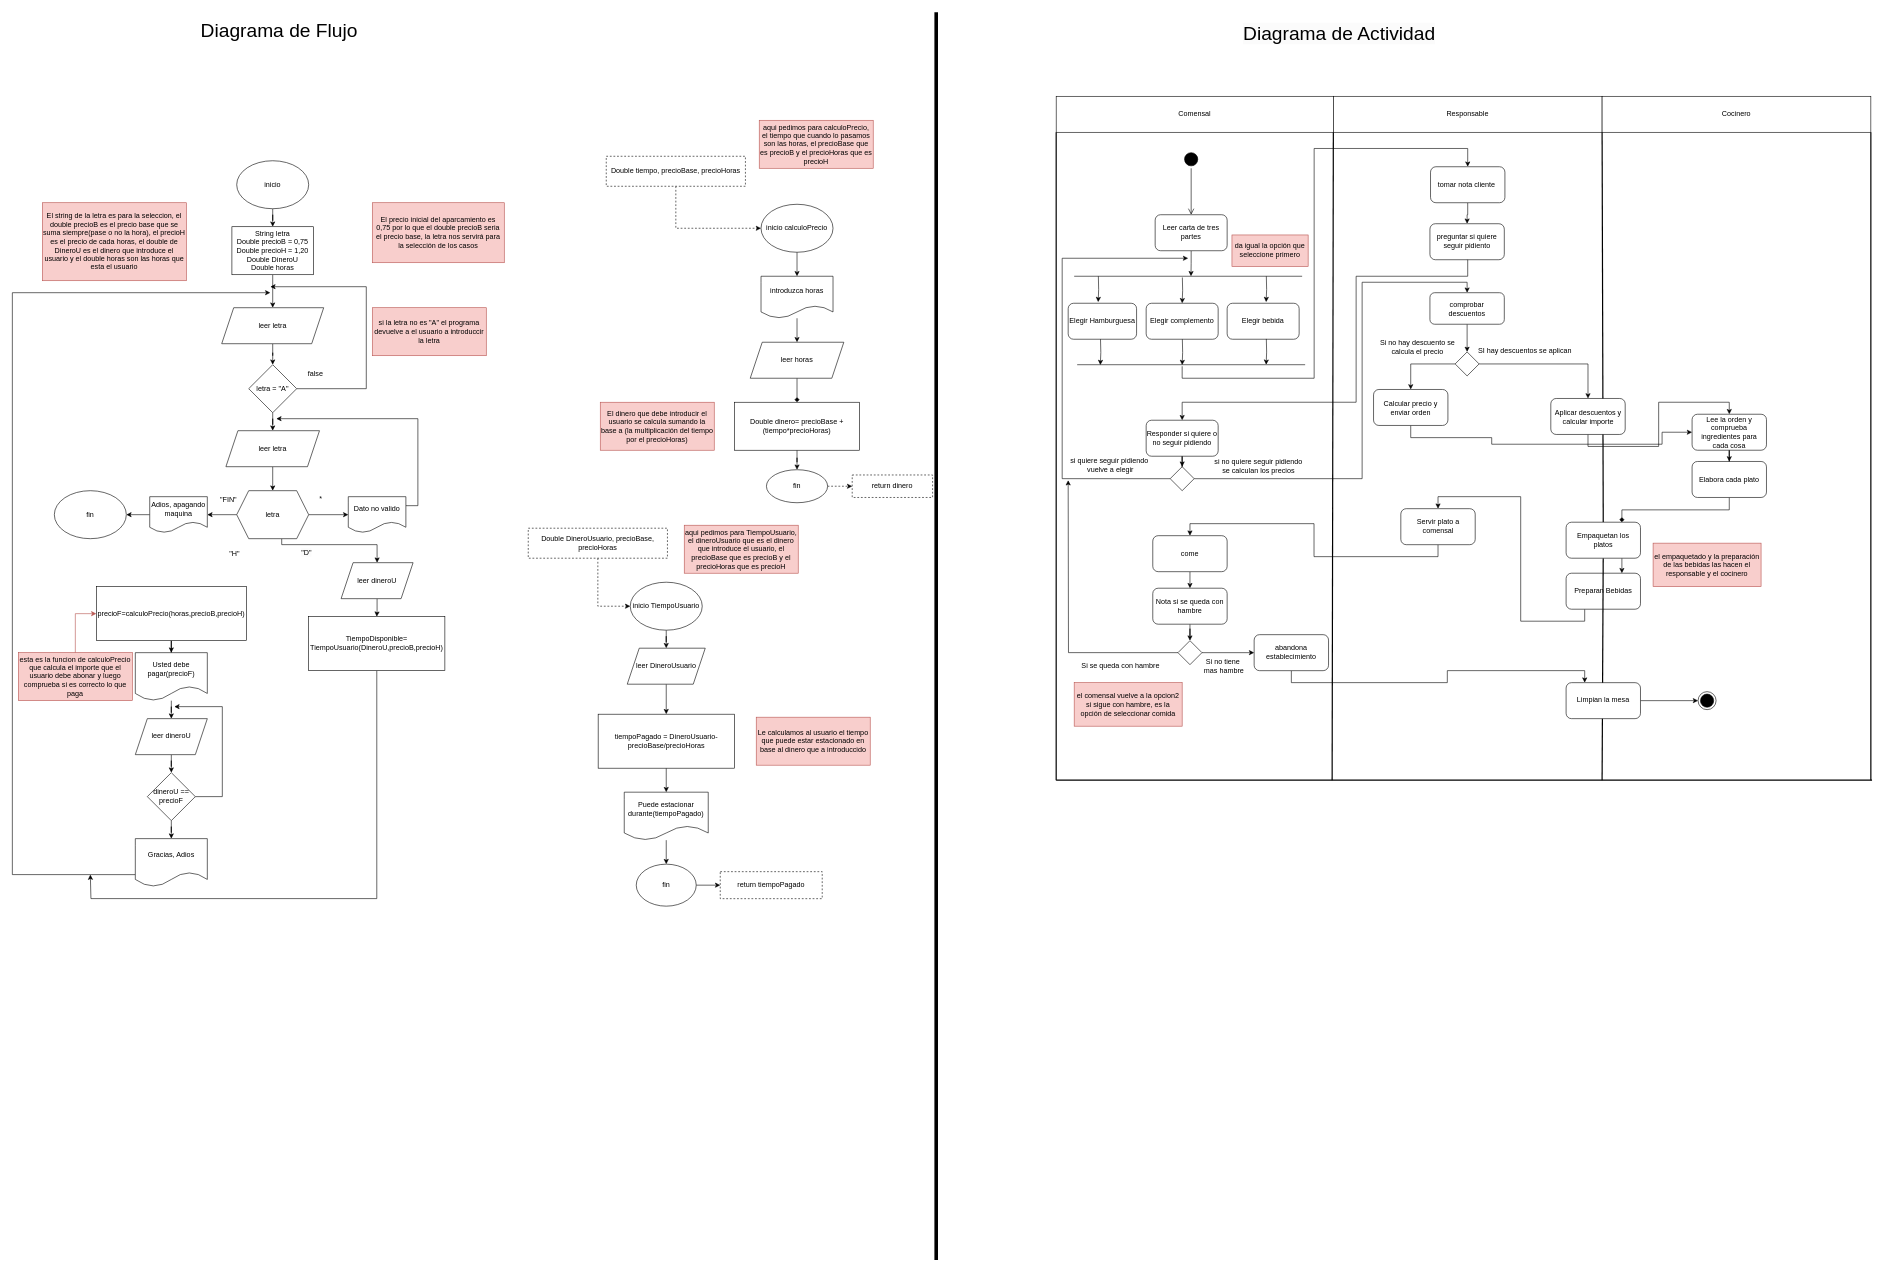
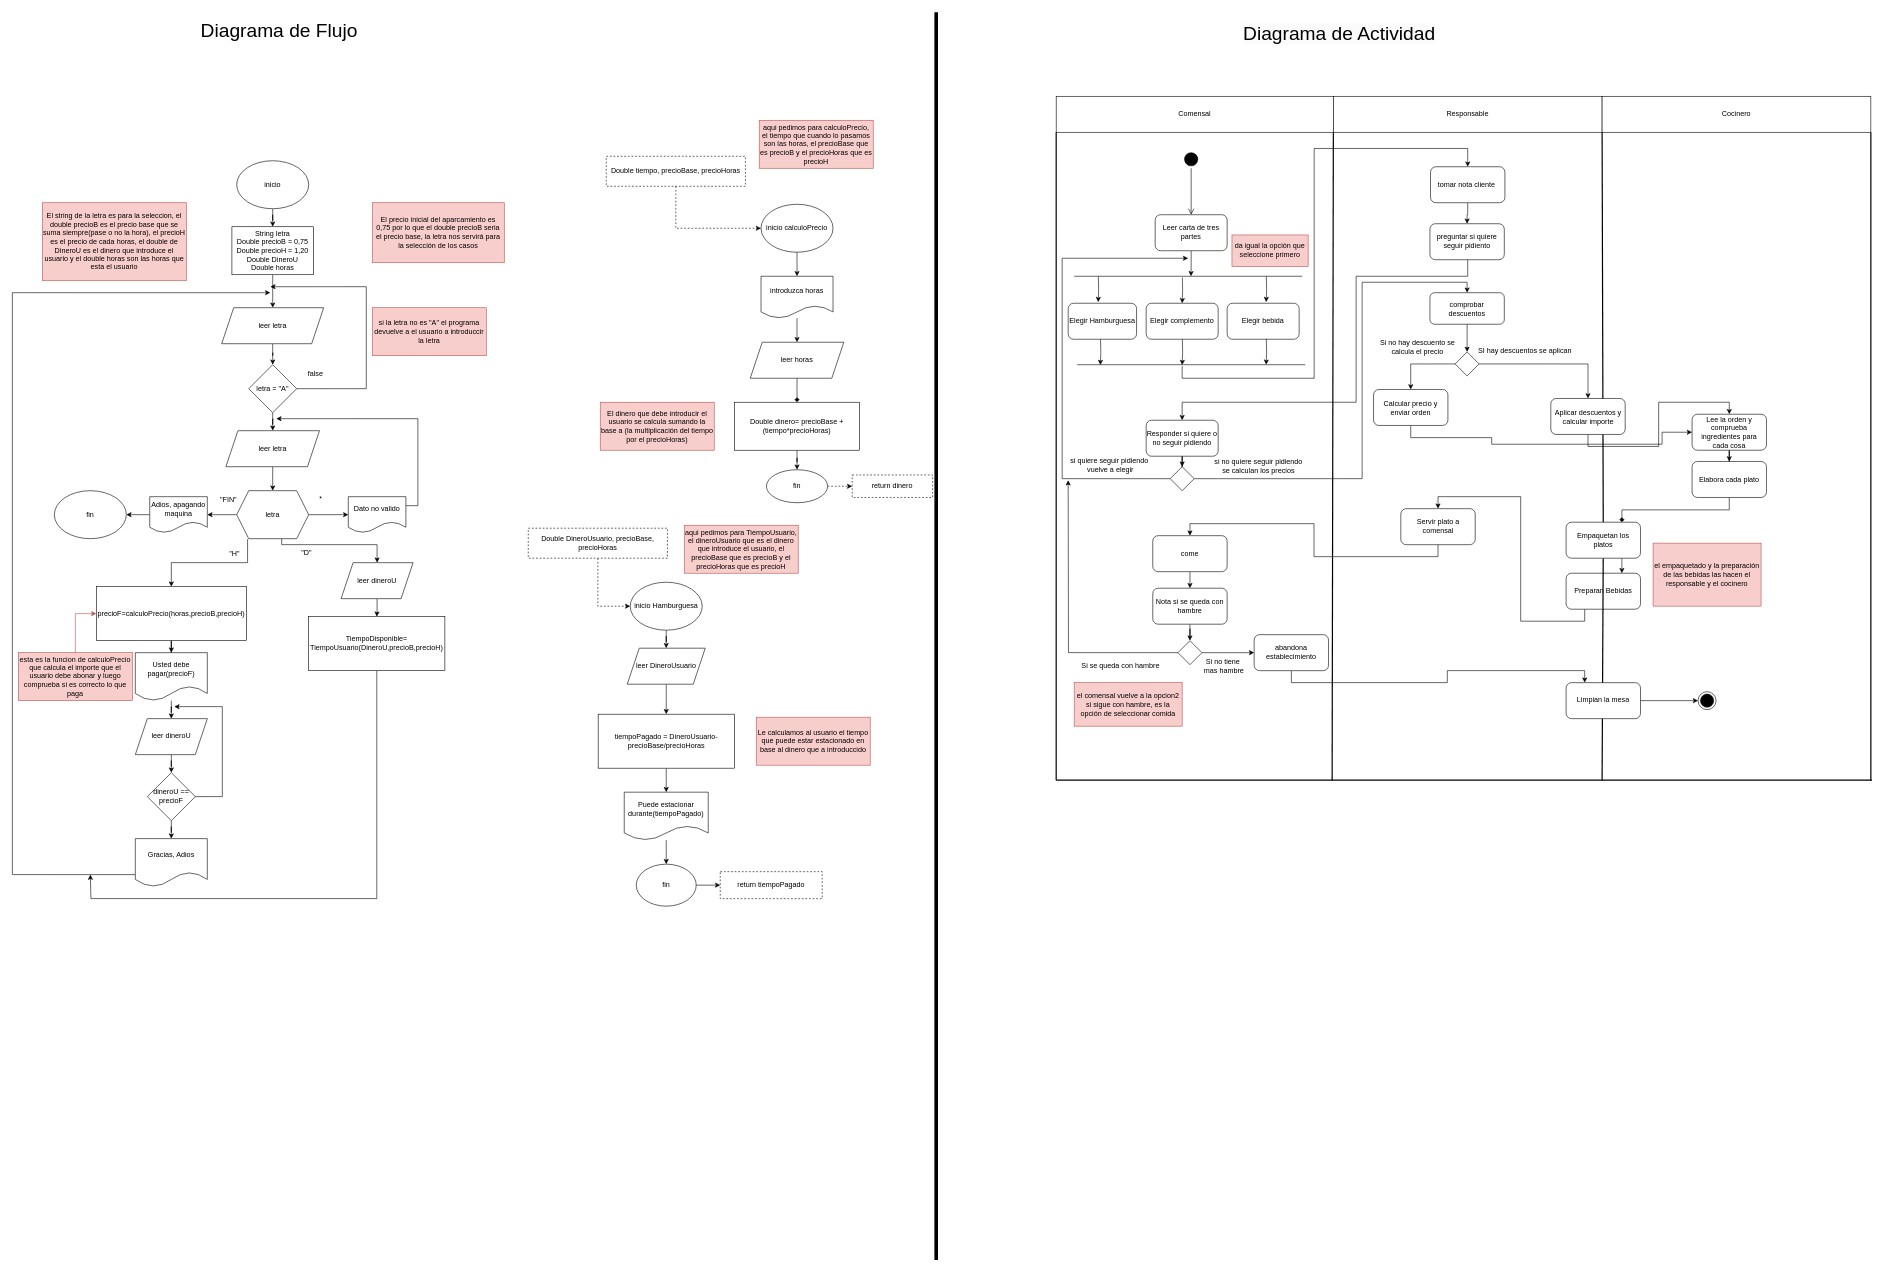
edge "letra" -> "precioF=calculoPrecio(horas,precioB,precioH)": added
node "el empaquetado y la preparación de las bebidas las hacen el responsable y el cocinero": size 108x44 -> 108x63
node "inicio TiempoUsuario": label "inicio TiempoUsuario" -> "inicio Hamburguesa"
